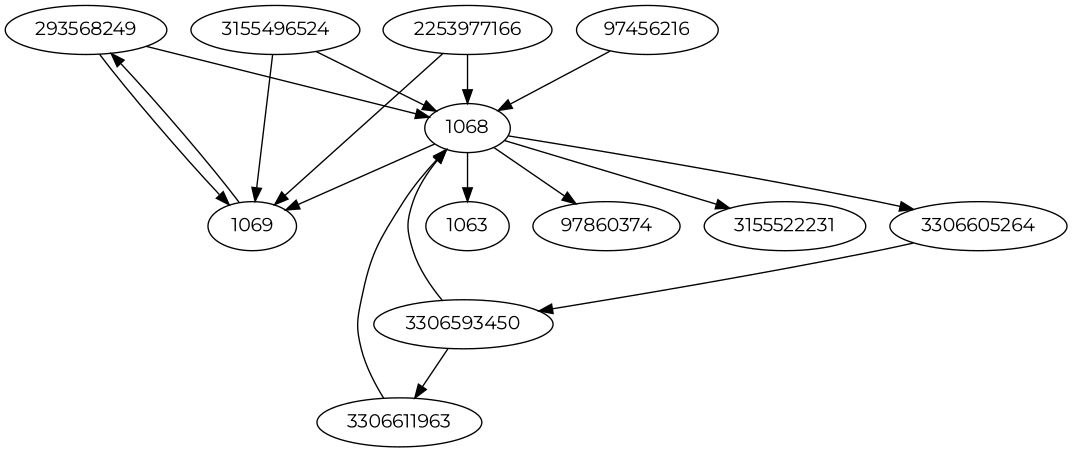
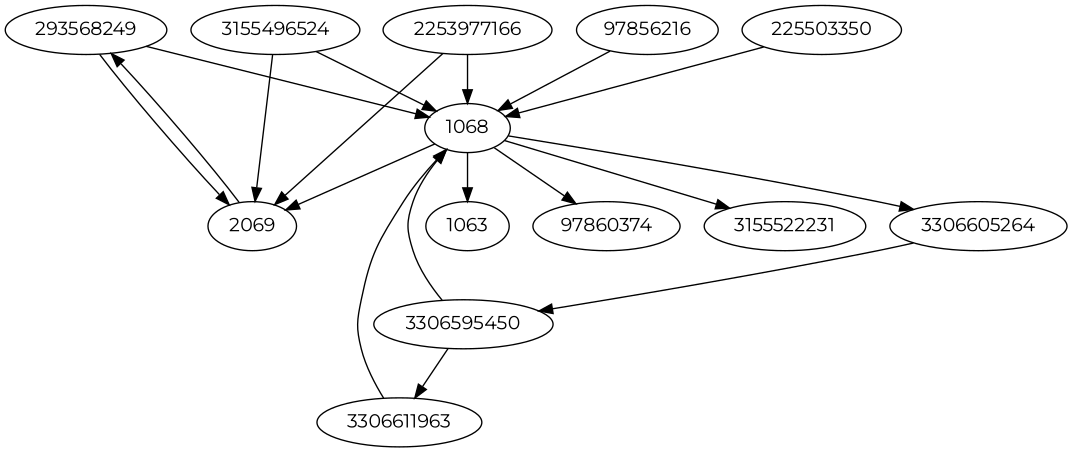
node "97456216": label "97456216" -> "97856216"
node "225503350": added
node "1069": label "1069" -> "2069"
node "3306593450": label "3306593450" -> "3306595450"
